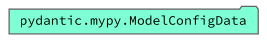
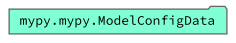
node "pydantic.mypy.ModelConfigData": label "pydantic.mypy.ModelConfigData" -> "mypy.mypy.ModelConfigData"
